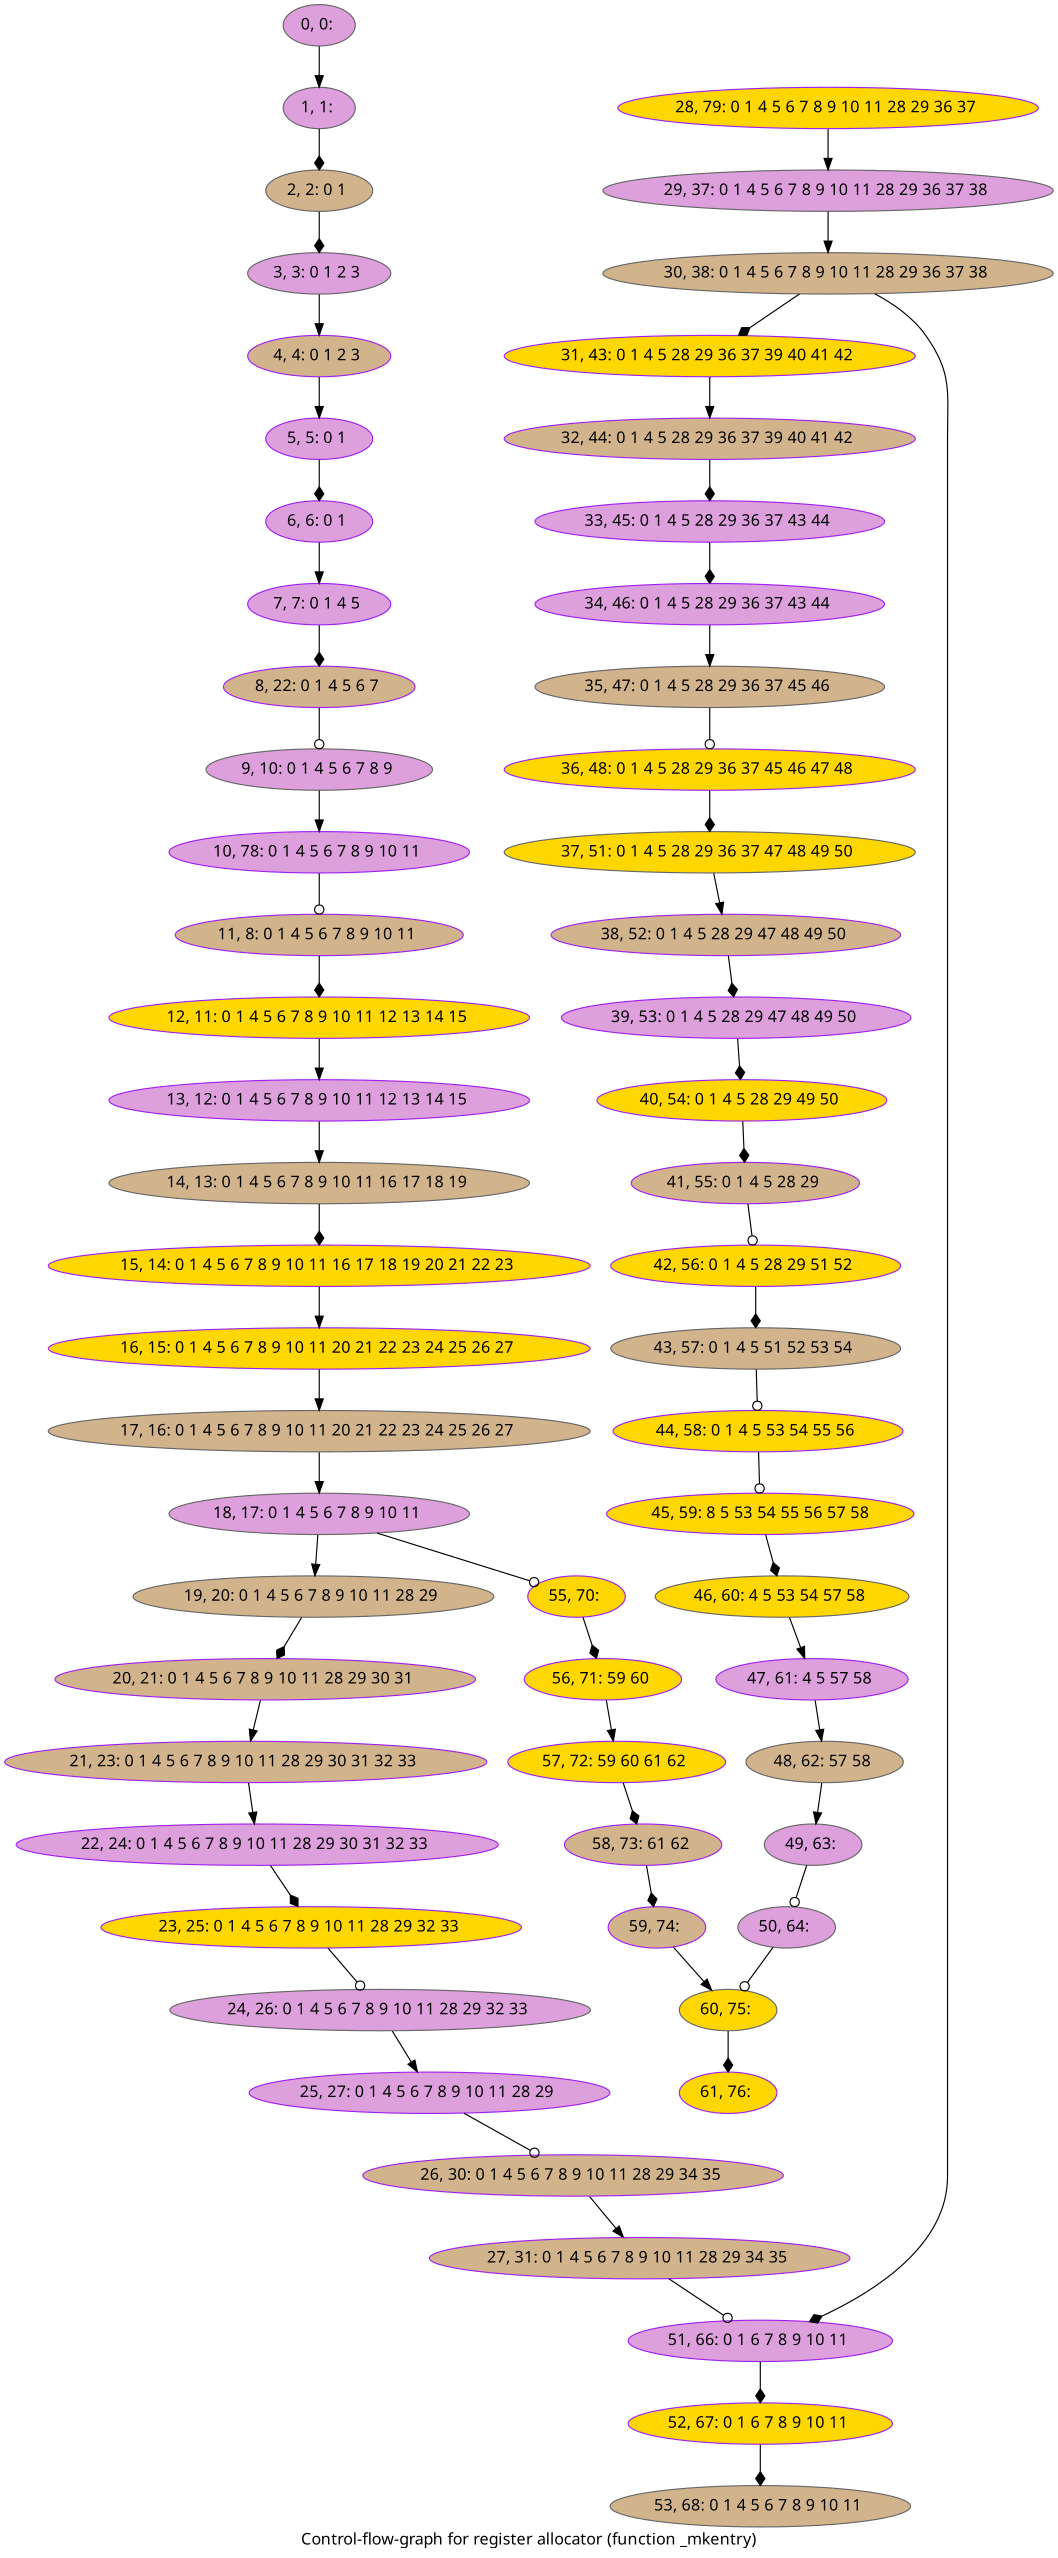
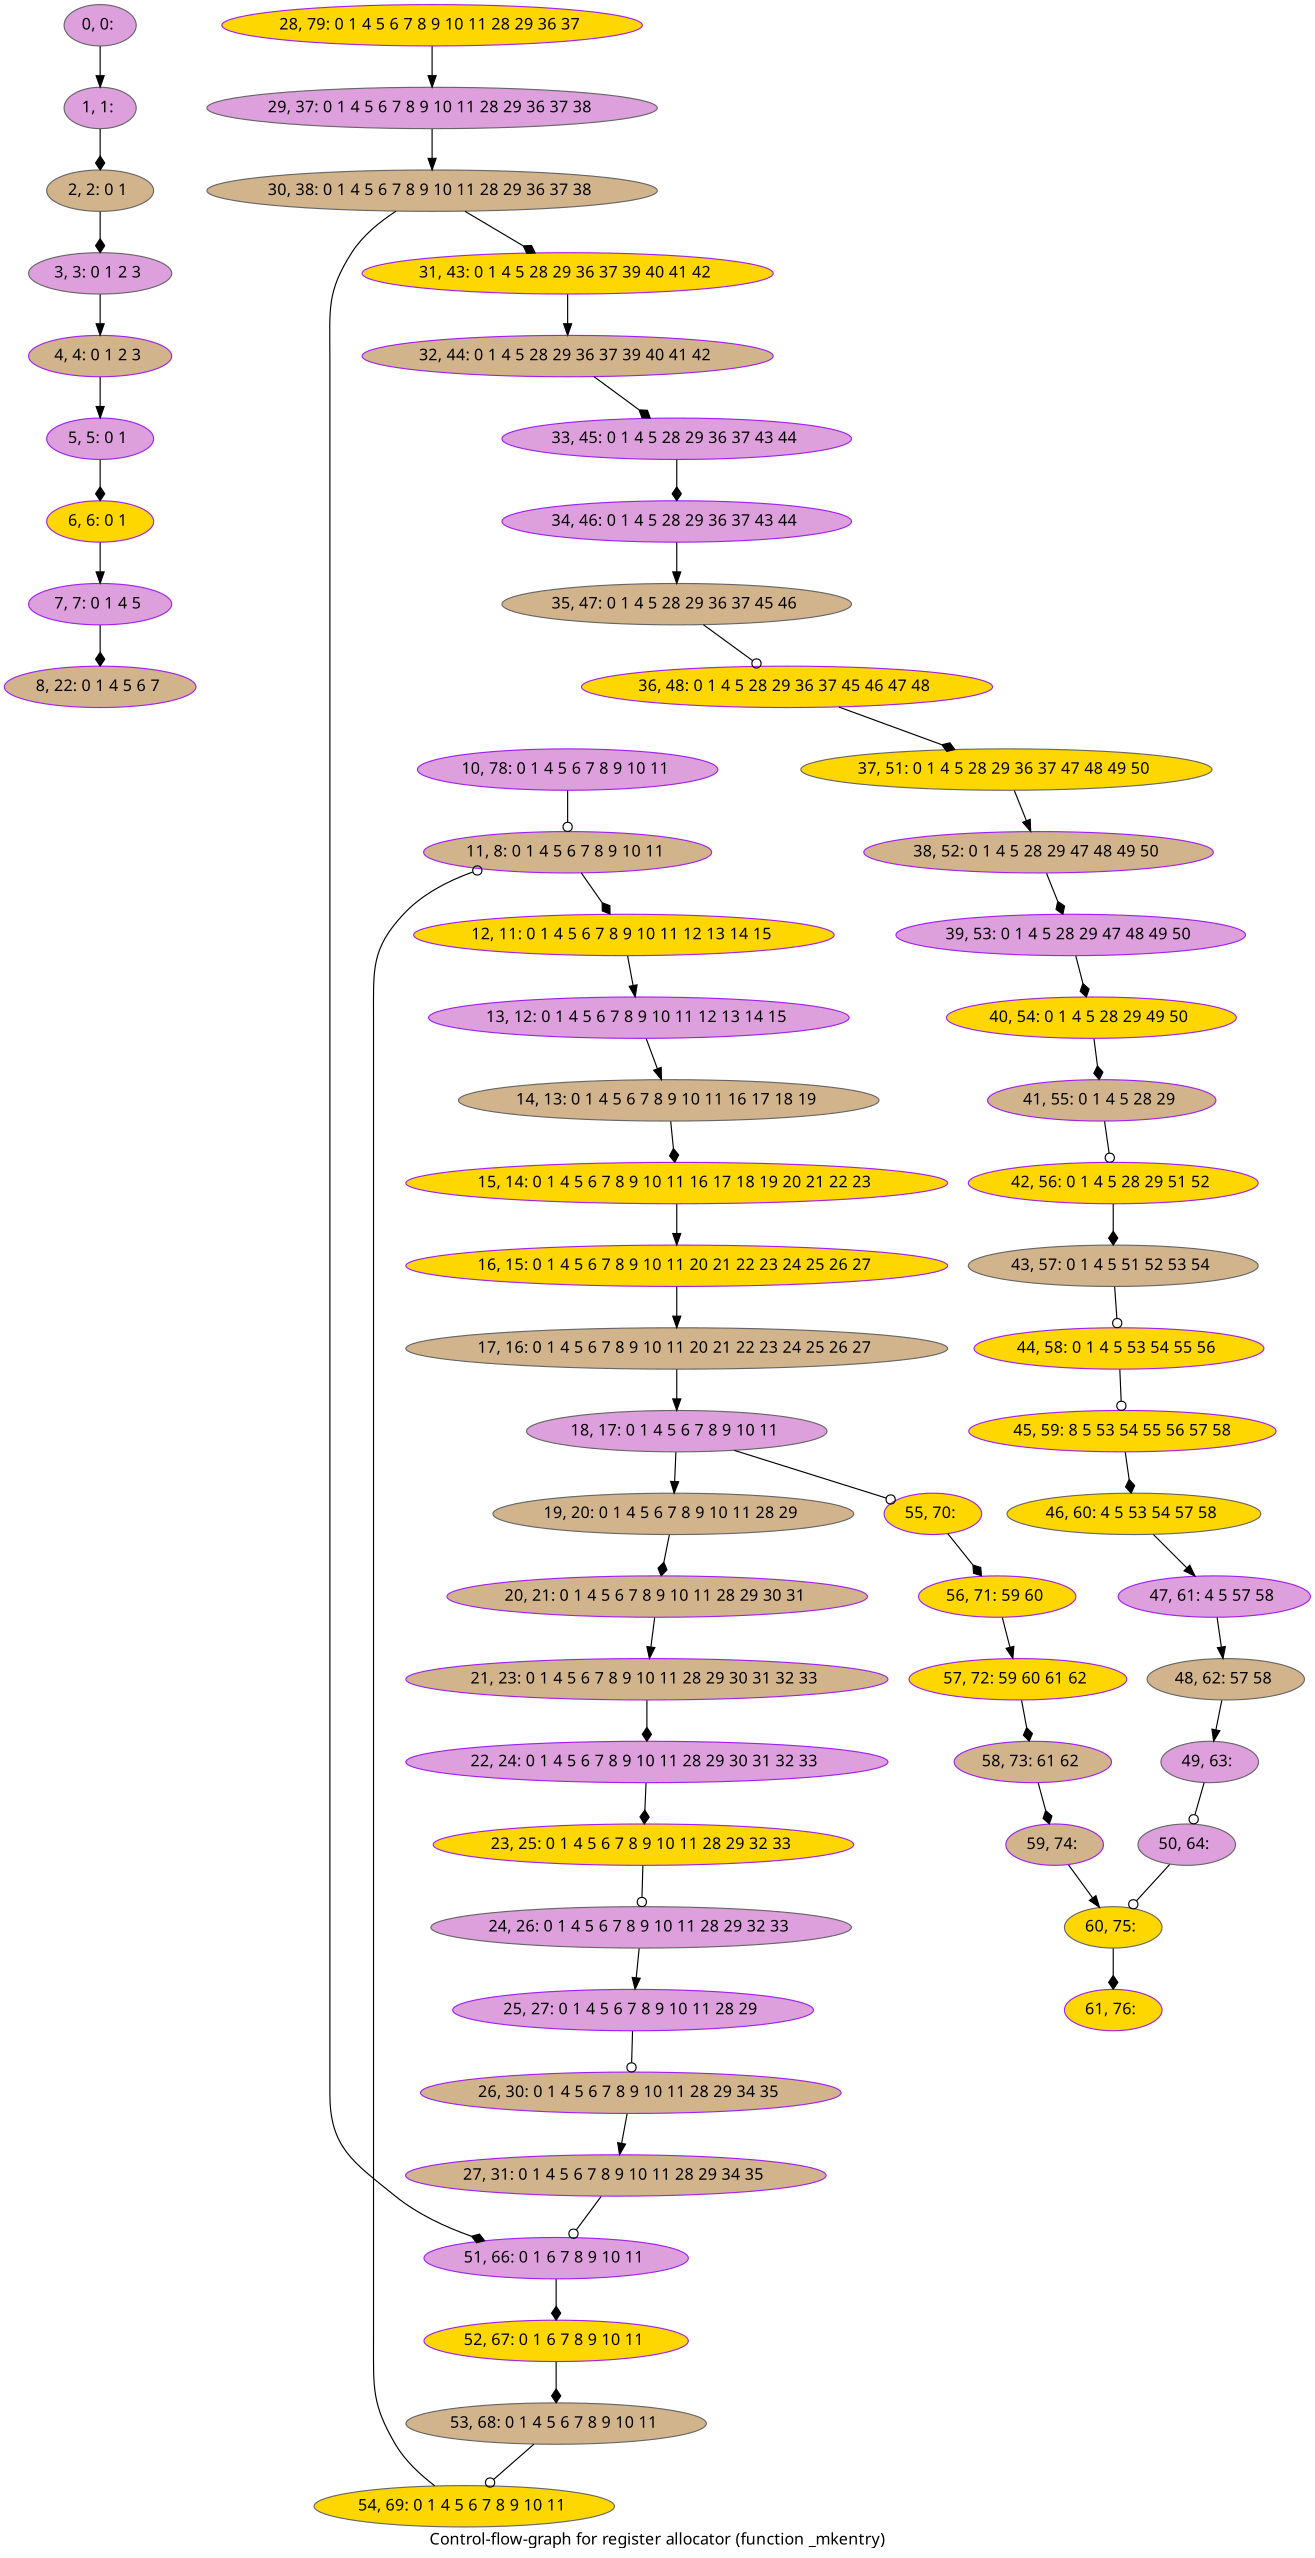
node "6, 6: 0 1": fillcolor plum -> gold
node "9, 10: 0 1 4 5 6 7 8 9": removed
edge "21, 23: 0 1 4 5 6 7 8 9 10 11 28 29 30 31 32 33" -> "22, 24: 0 1 4 5 6 7 8 9 10 11 28 29 30 31 32 33": arrowhead normal -> diamond
node "54, 69: 0 1 4 5 6 7 8 9 10 11": added
